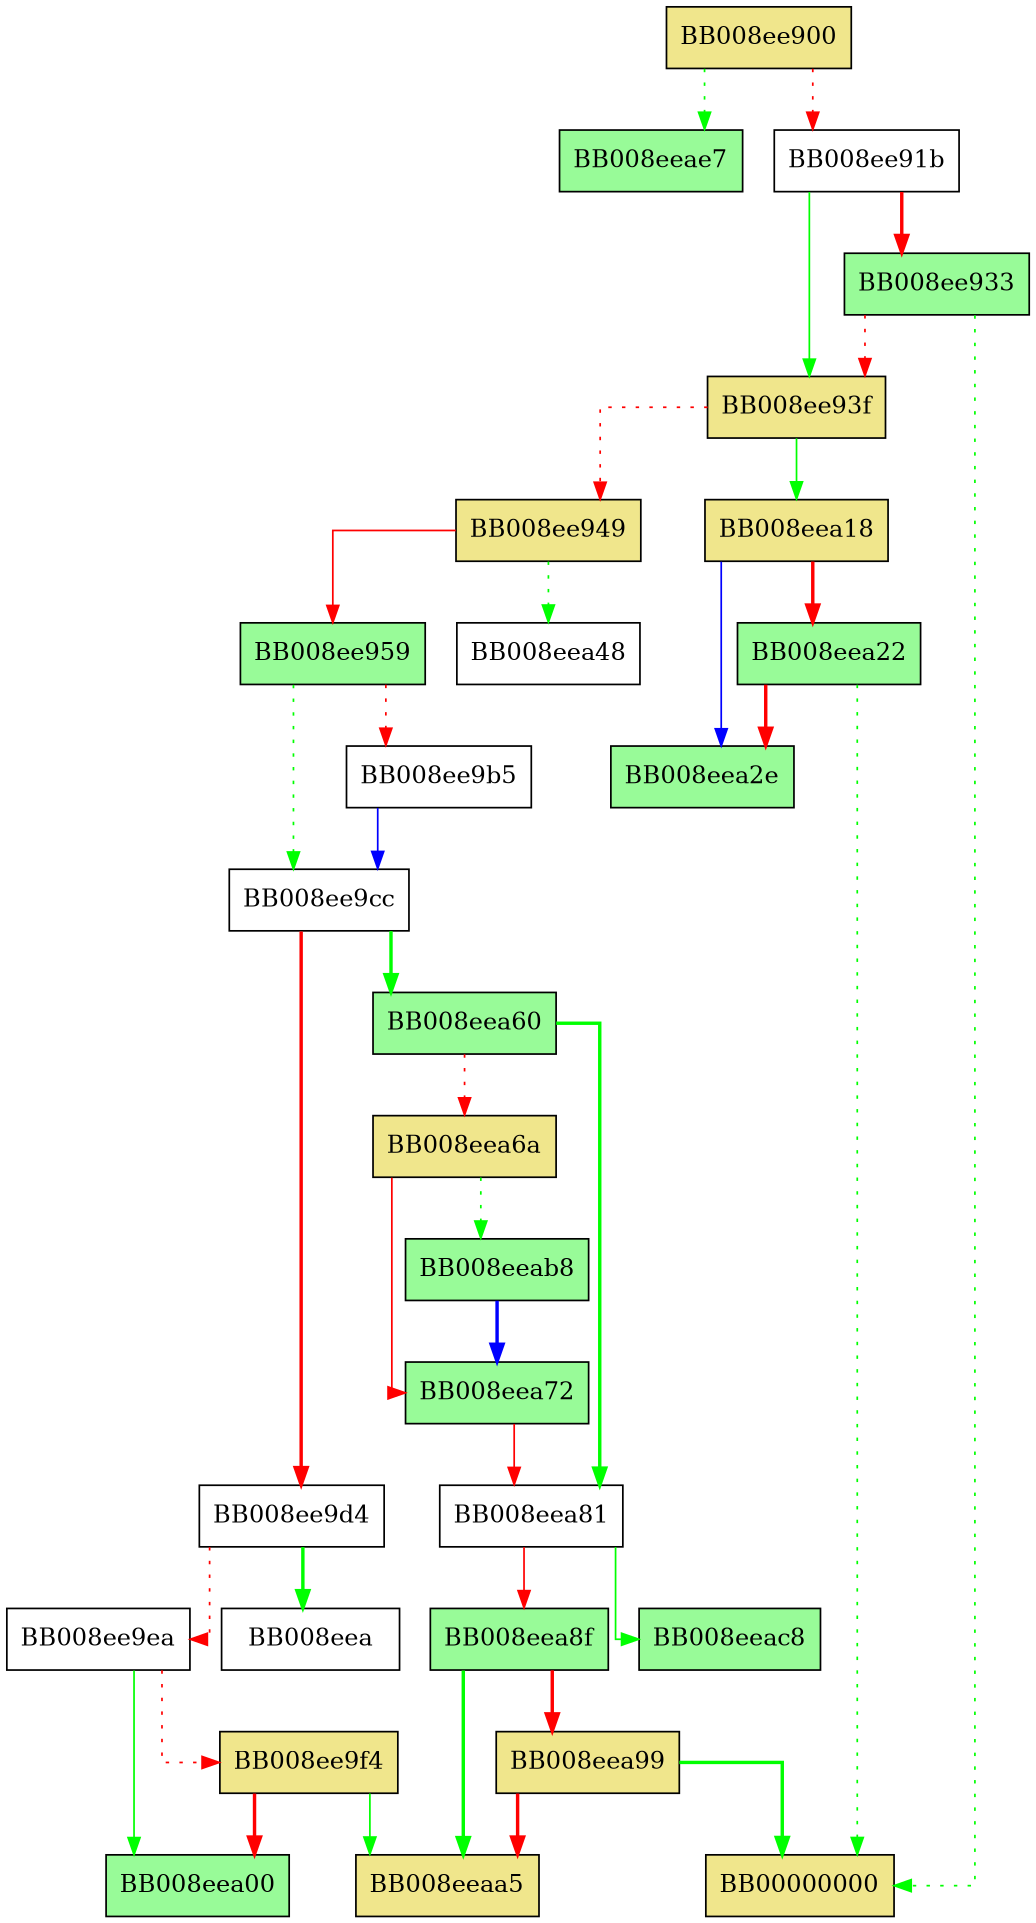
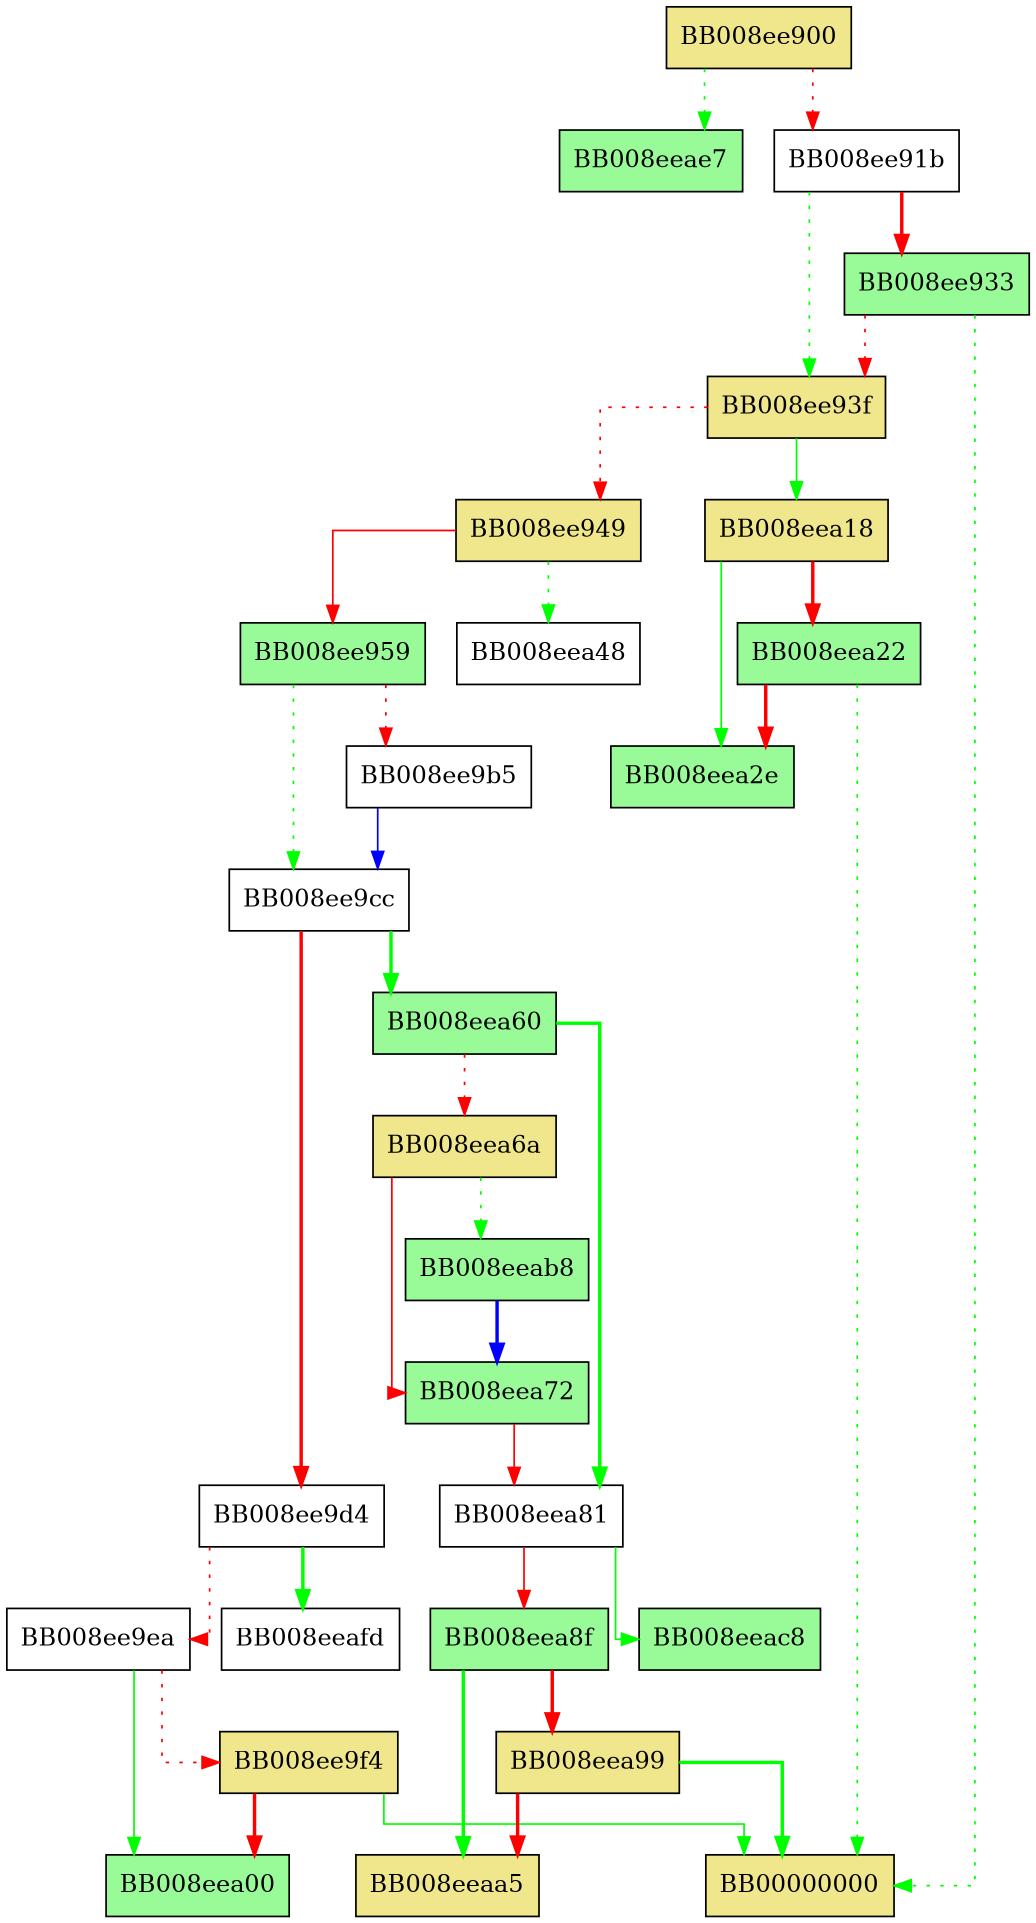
edge "BB008ee91b" -> "BB008ee93f": style solid -> dotted
edge "BB008eea18" -> "BB008eea2e": color blue -> green
node "BB008eea": label "BB008eea" -> "BB008eeafd"
edge "BB008ee9f4" -> "BB008eeaa5": now "BB008ee9f4" -> "BB00000000"
